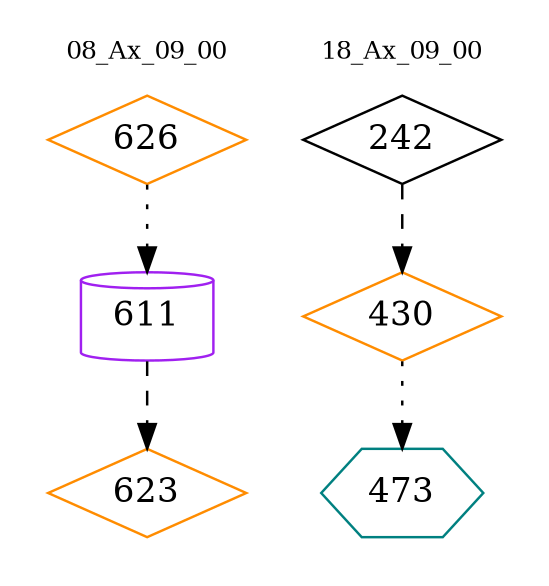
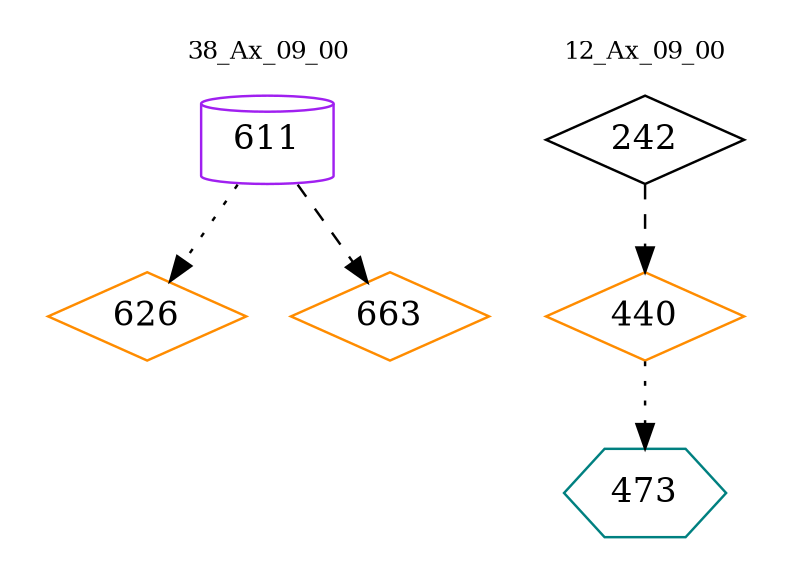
cluster "08_Ax_09_00": label "08_Ax_09_00" -> "38_Ax_09_00"
cluster "18_Ax_09_00": label "18_Ax_09_00" -> "12_Ax_09_00"
edge "626" -> "611": reversed
node "430": label "430" -> "440"
node "623": label "623" -> "663"
